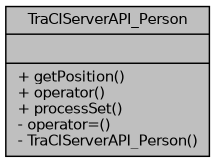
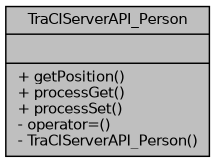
node "TraCIServerAPI_Person": text "+ operator()" -> "+ processGet()"
